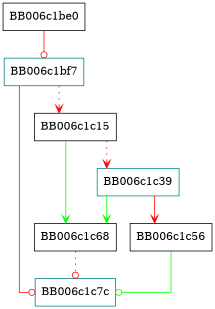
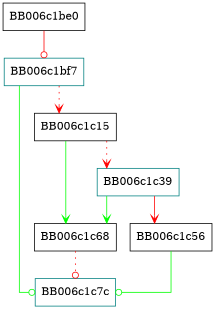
edge "BB006c1bf7" -> "BB006c1c7c": color red -> green
